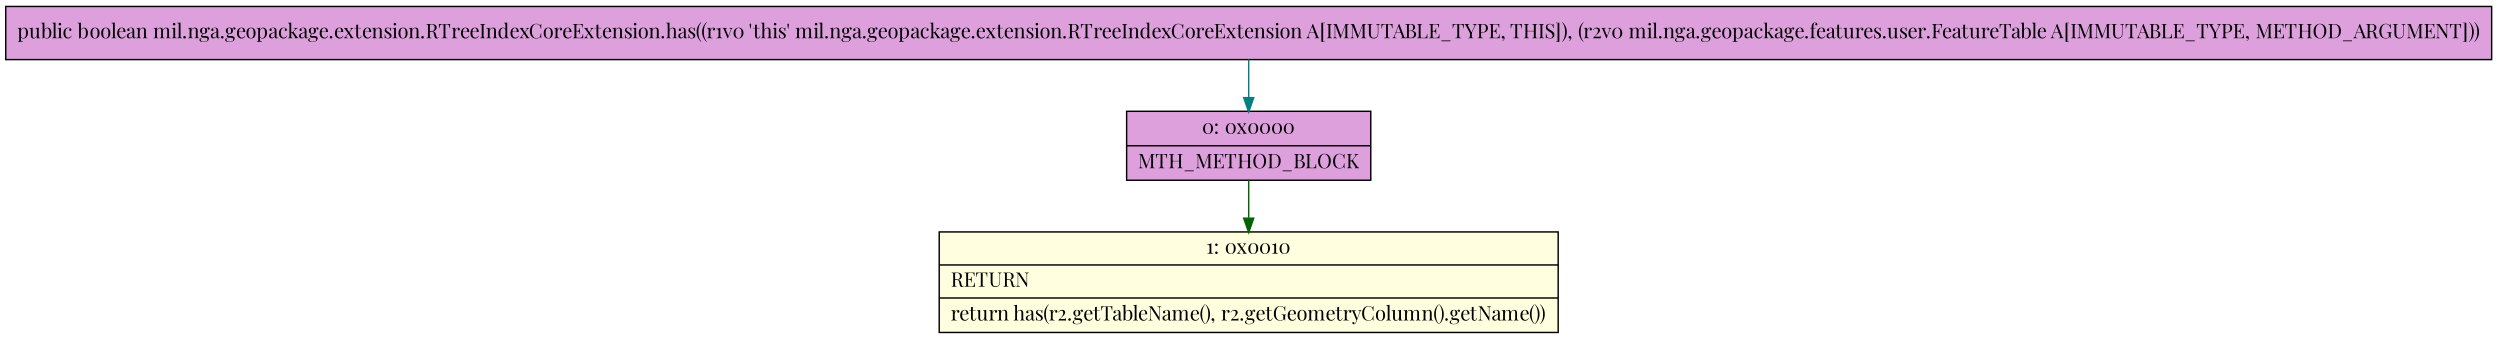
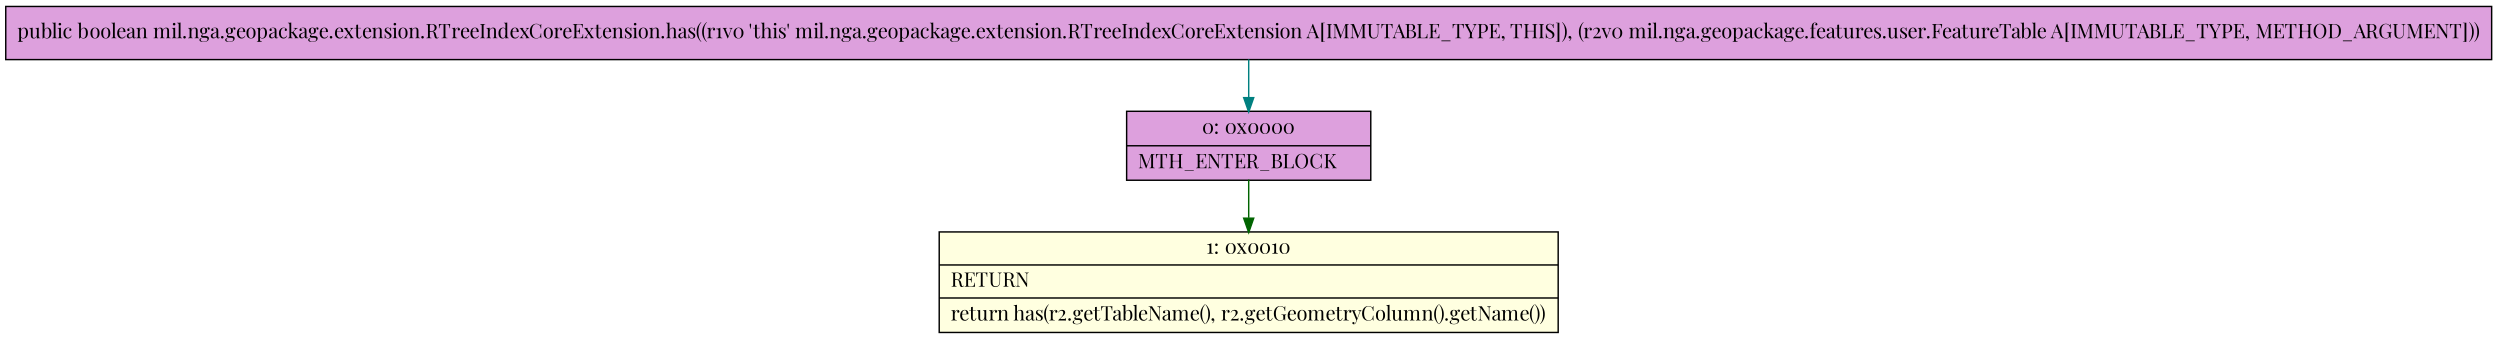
node "0: 0x0000": text "MTH_METHOD_BLOCK" -> "MTH_ENTER_BLOCK"
